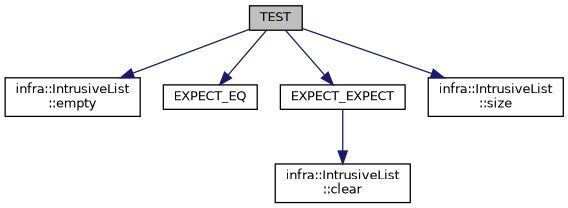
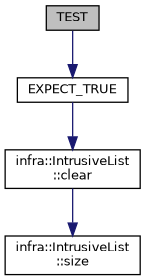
edge "TEST" -> "infra::IntrusiveList ::size": now "infra::IntrusiveList ::clear" -> "infra::IntrusiveList ::size"
node "infra::IntrusiveList ::empty": removed
node "EXPECT_EQ": removed
node "EXPECT_EXPECT": label "EXPECT_EXPECT" -> "EXPECT_TRUE"
